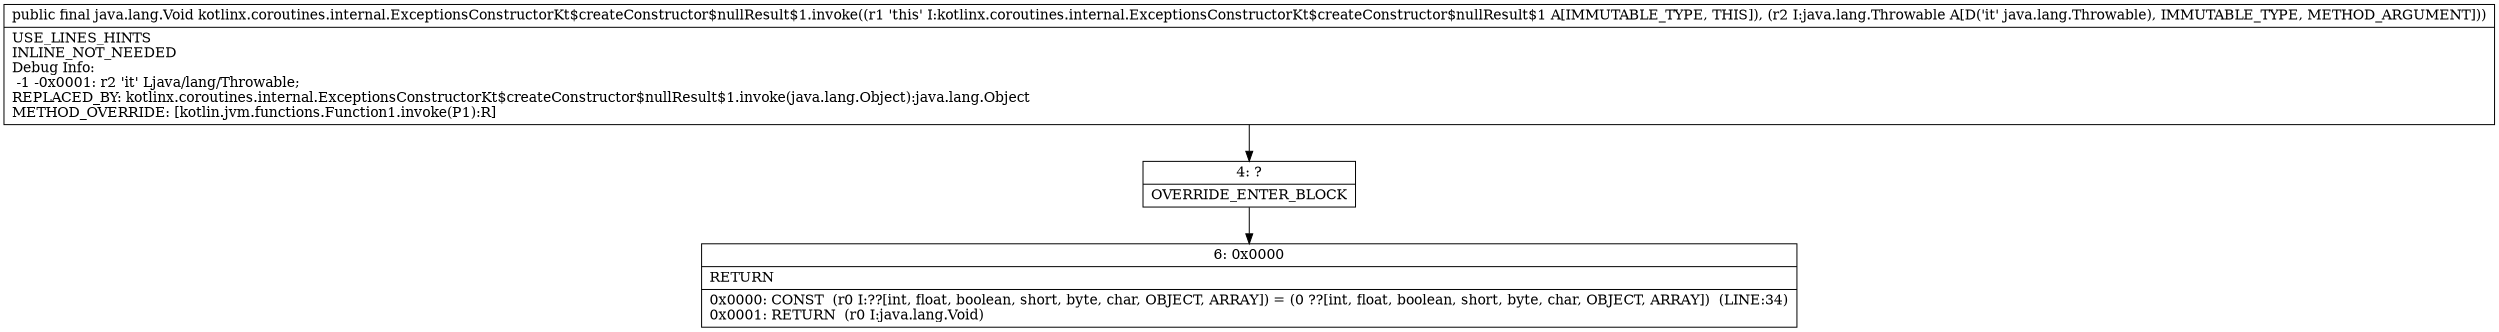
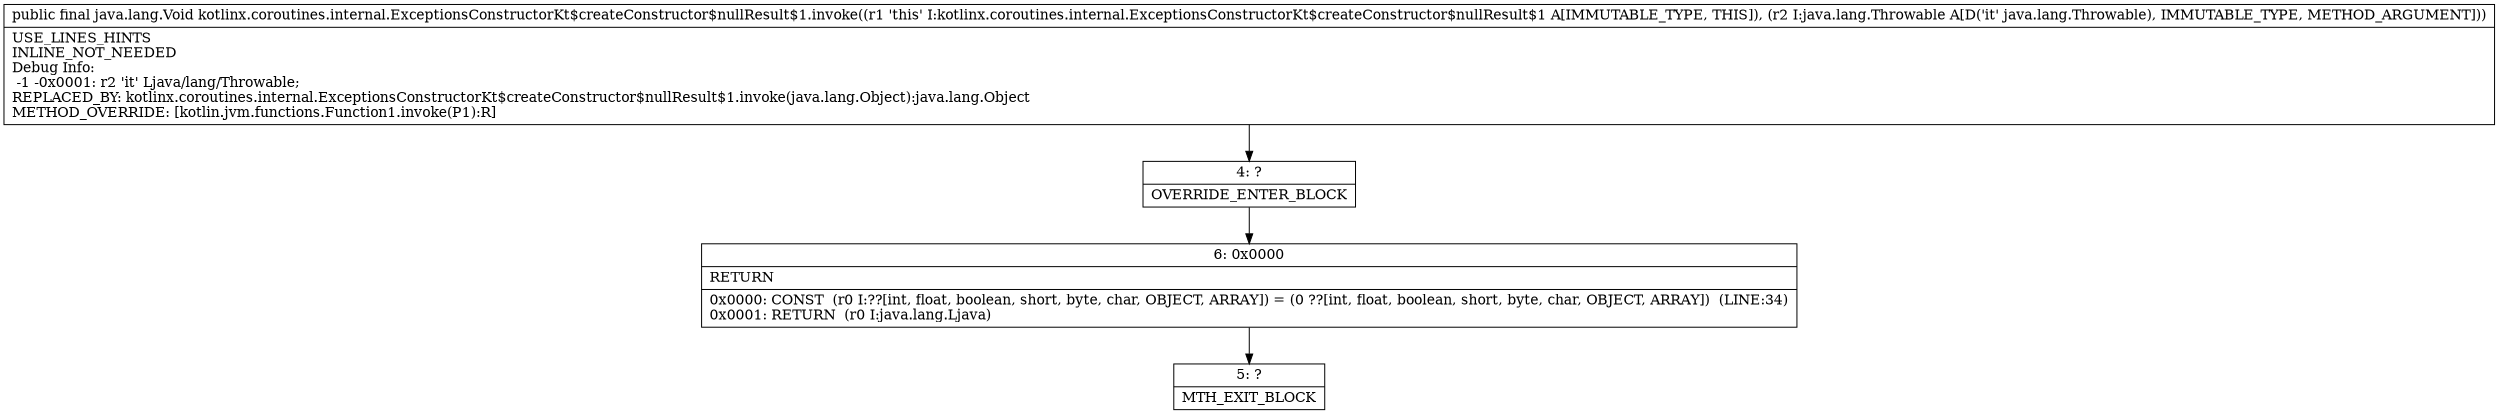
node "6: 0x0000": text "0x0001: RETURN  (r0 I:java.lang.Void)" -> "0x0001: RETURN  (r0 I:java.lang.Ljava)"
node "5: ?": added
